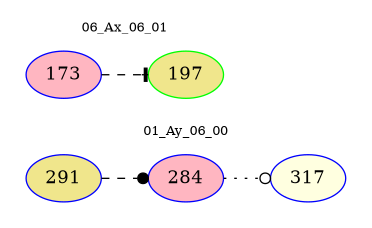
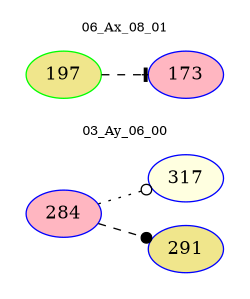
cluster "06_Ax_06_01": label "06_Ax_06_01" -> "06_Ax_08_01"
edge "173" -> "197": reversed
cluster "01_Ay_06_00": label "01_Ay_06_00" -> "03_Ay_06_00"
edge "291" -> "284": reversed
